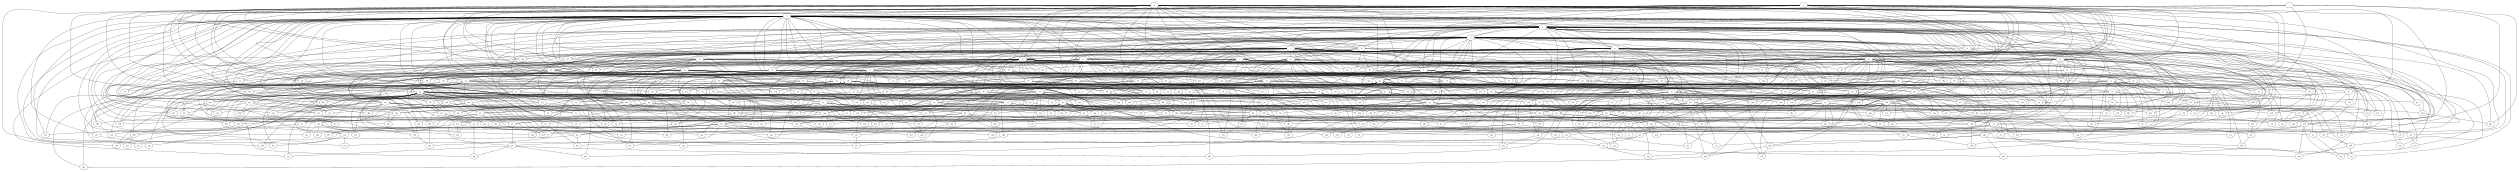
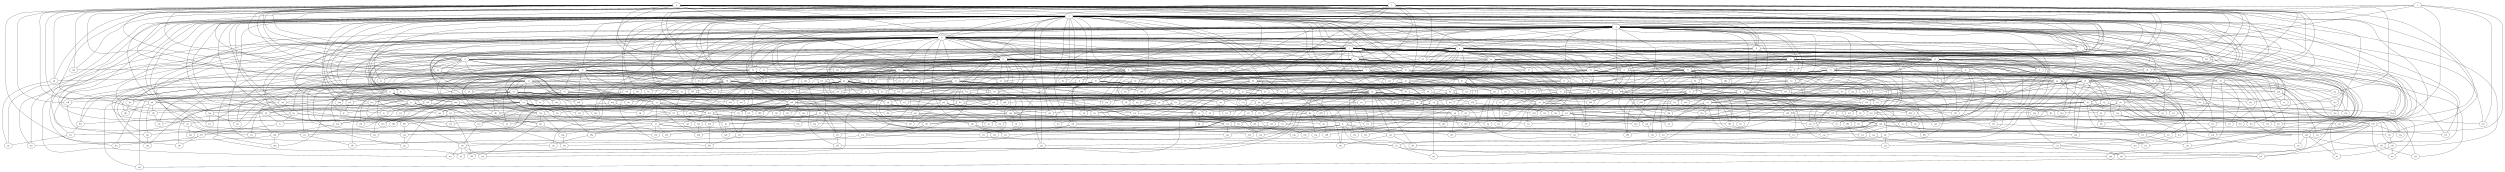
node "306": added
